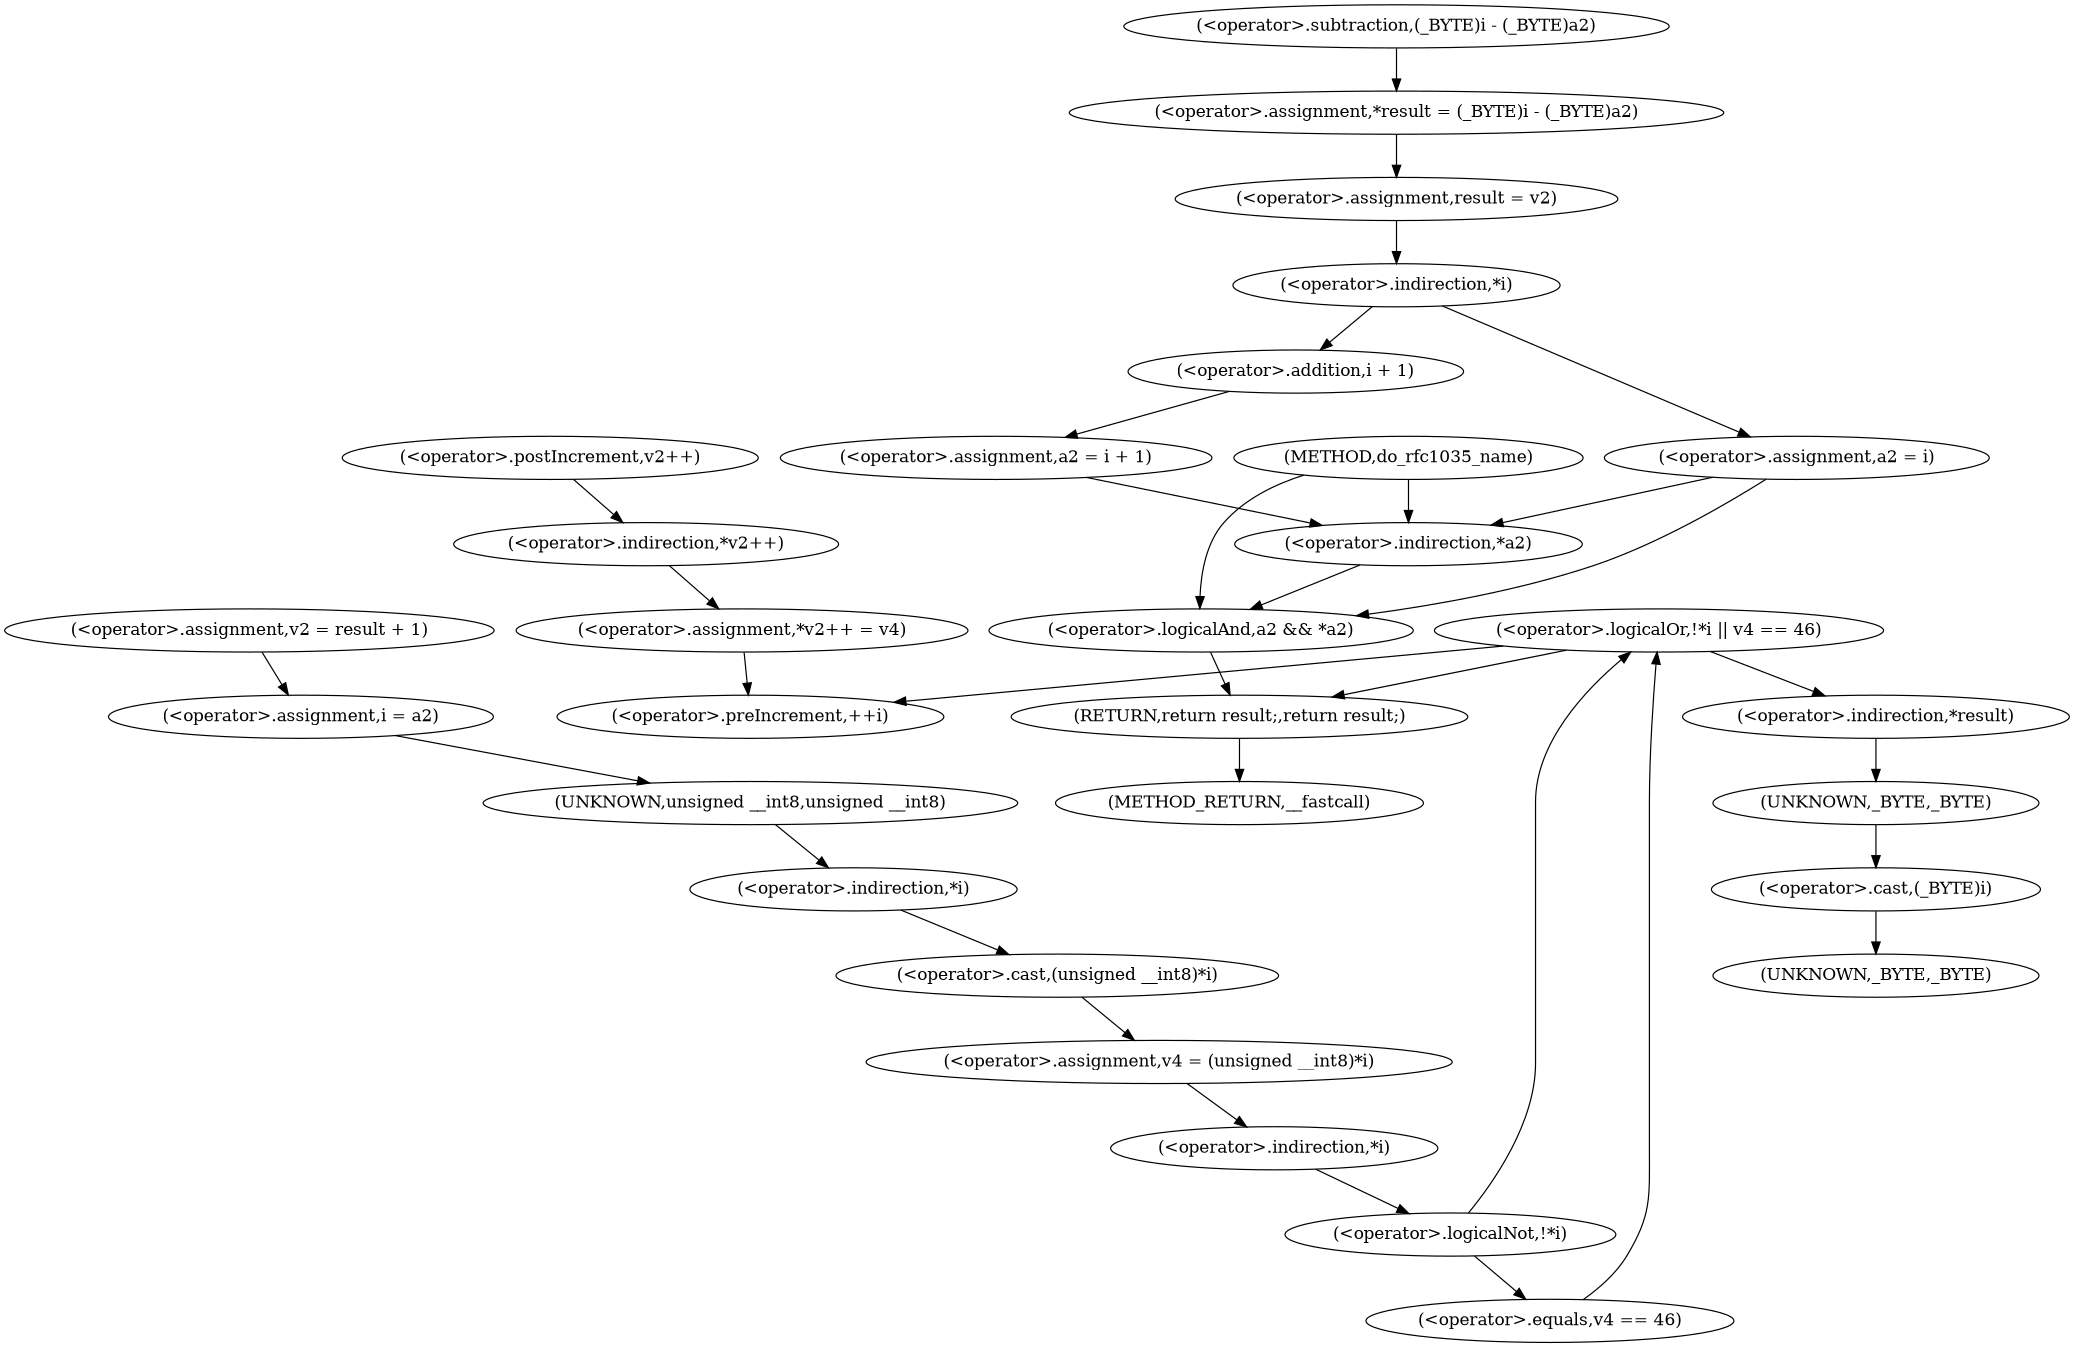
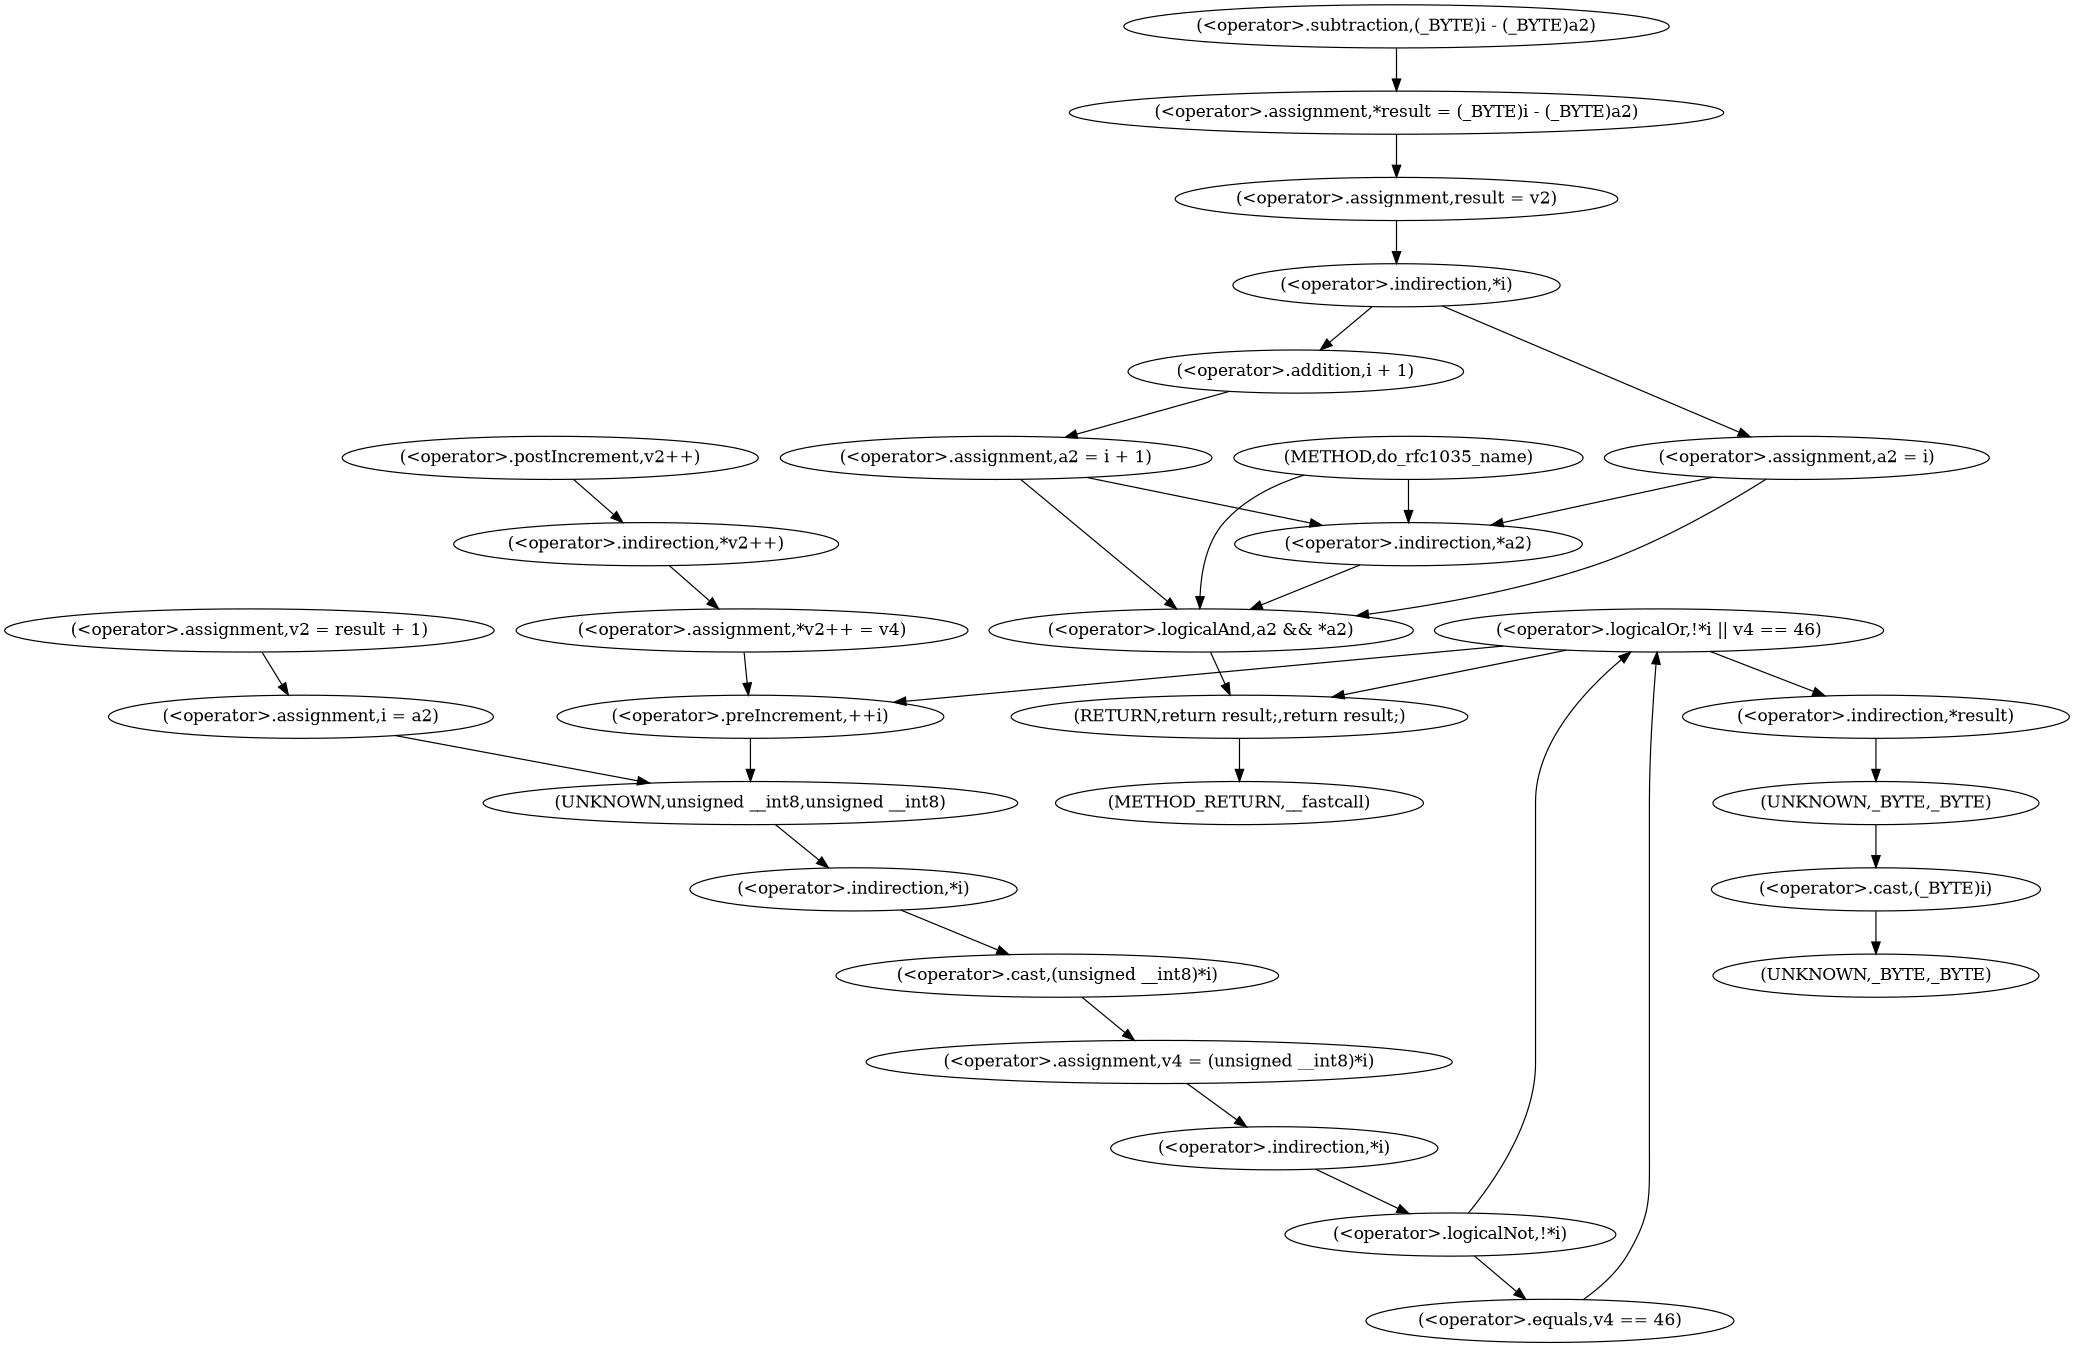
edge "(<operator>.assignment,a2 = i + 1)" -> "(<operator>.logicalAnd,a2 && *a2)": added
edge "(<operator>.preIncrement,++i)" -> "(UNKNOWN,unsigned __int8,unsigned __int8)": added
